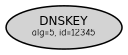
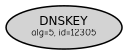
node "DNSKEY": text "alg=5, id=12345" -> "alg=5, id=12305"
